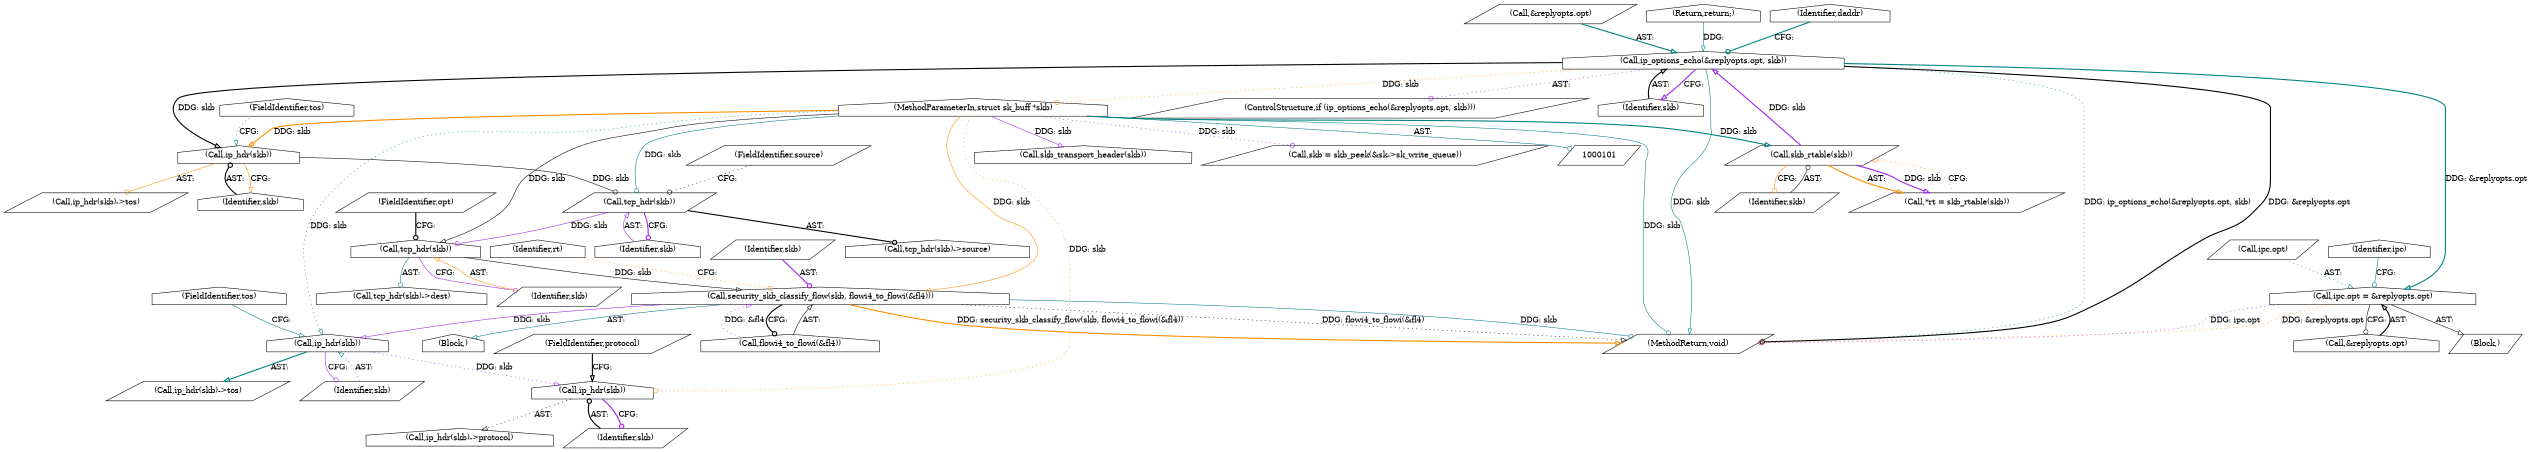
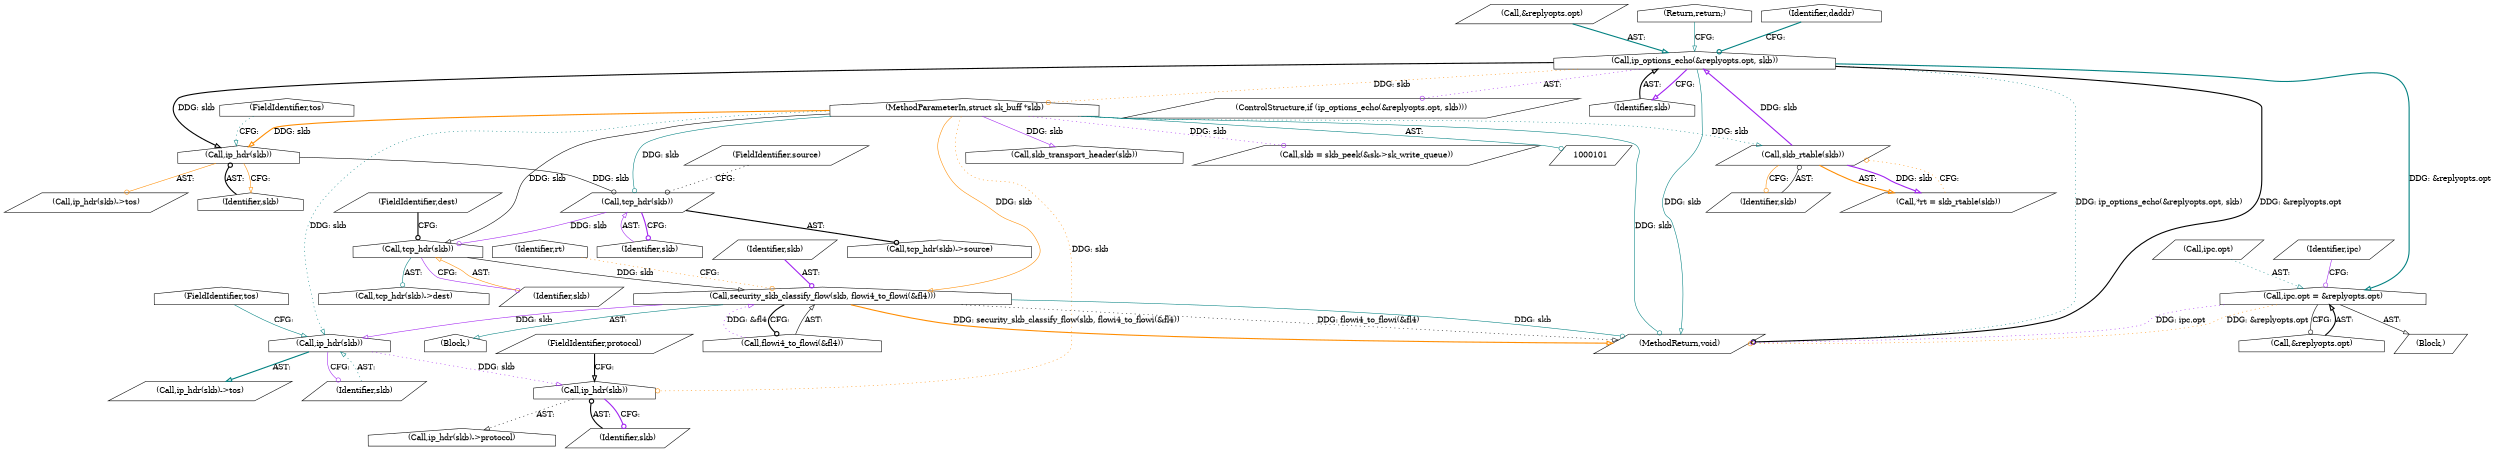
edge "(Return,return;)" -> "(Call,ip_options_echo(&replyopts.opt, skb))": label "DDG: " -> "CFG: "
edge "(MethodParameterIn,struct sk_buff *skb)" -> "(Call,skb_rtable(skb))": style bold -> dotted
node "(FieldIdentifier,opt)": label "(FieldIdentifier,opt)" -> "(FieldIdentifier,dest)"
node "(Identifier,ipc)": shape house -> parallelogram
edge "(Identifier,ipc)" -> "(Call,ipc.opt = &replyopts.opt)": color teal -> purple
